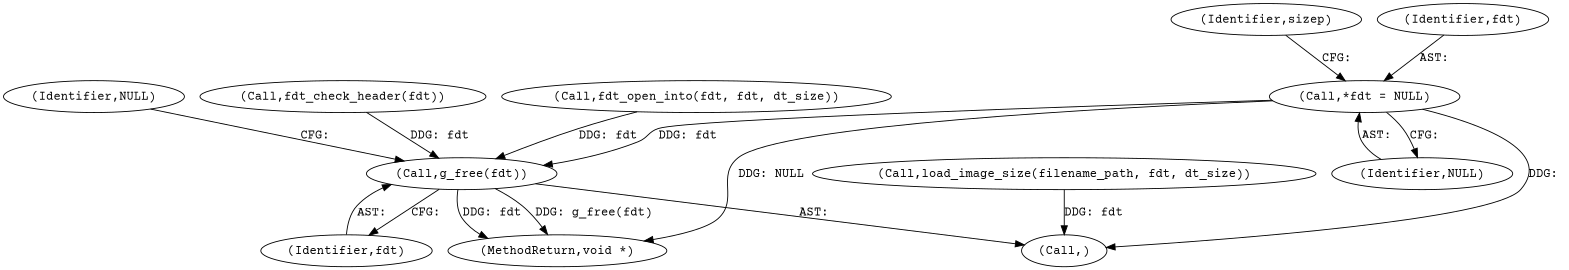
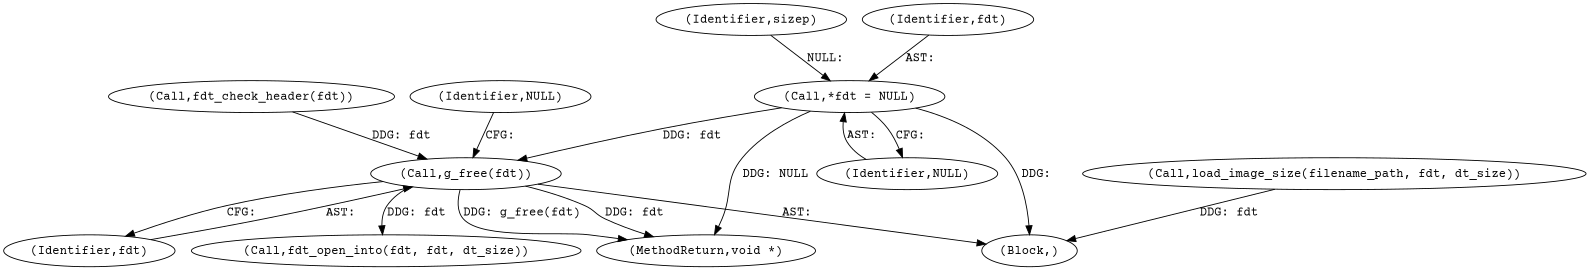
edge "(Identifier,sizep)" -> "(Call,*fdt = NULL)": label "CFG: " -> "NULL: "
edge "(Call,fdt_open_into(fdt, fdt, dt_size))" -> "(Call,g_free(fdt))": reversed
node "(Call,)": label "(Call,)" -> "(Block,)"
